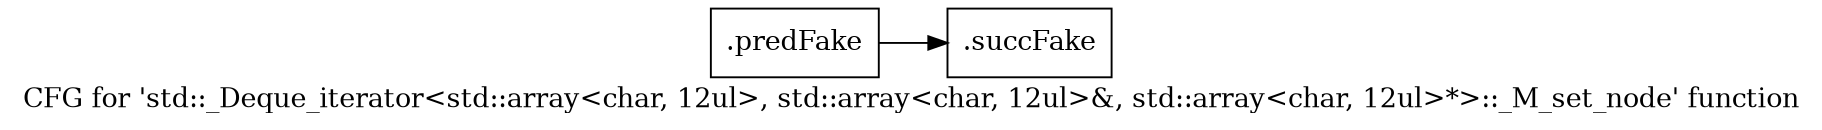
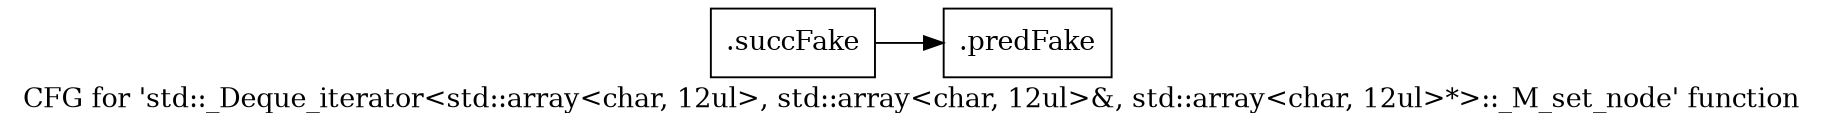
edge ".predFake" -> ".succFake": reversed
